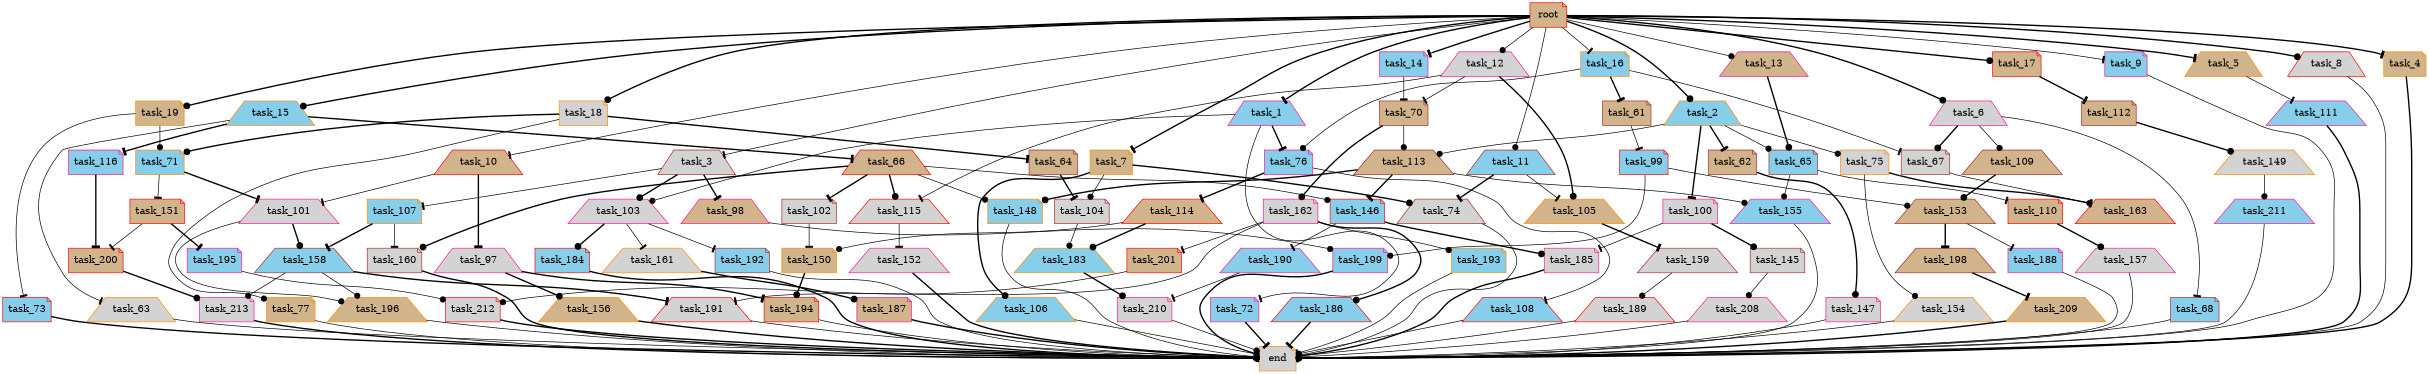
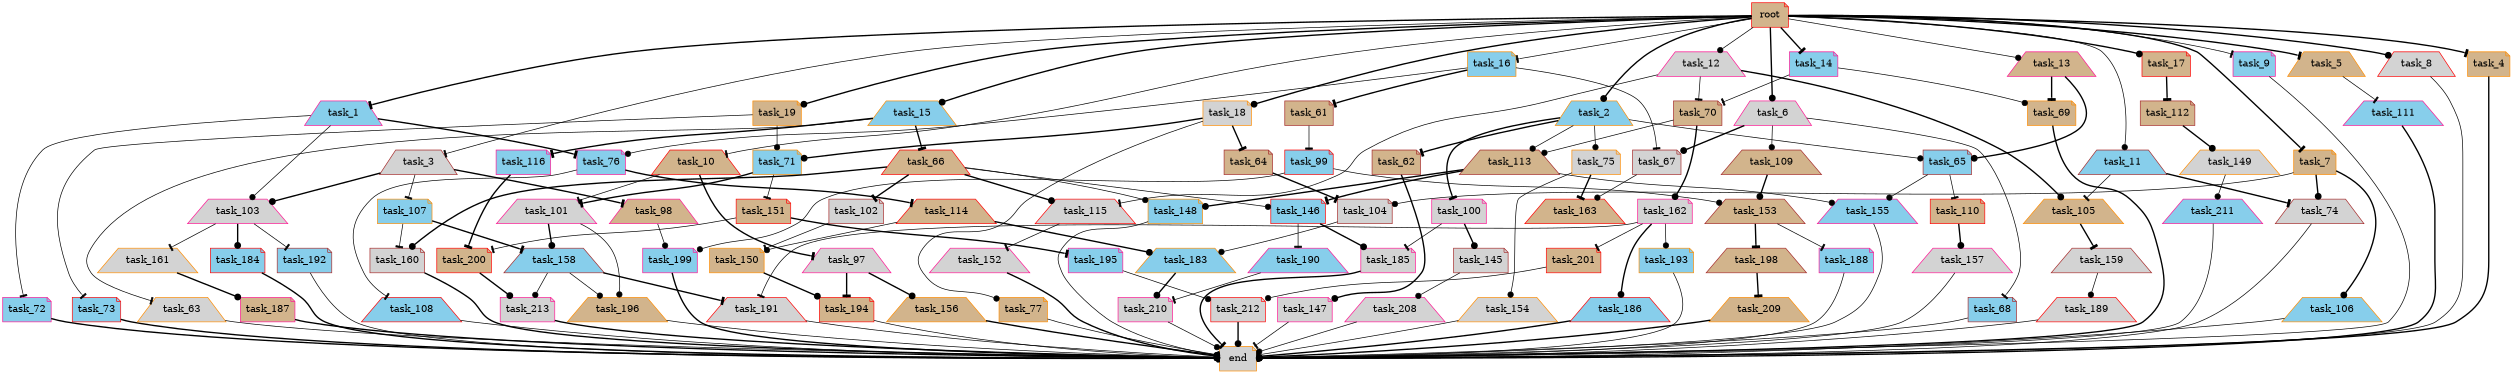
node "task_69": added
